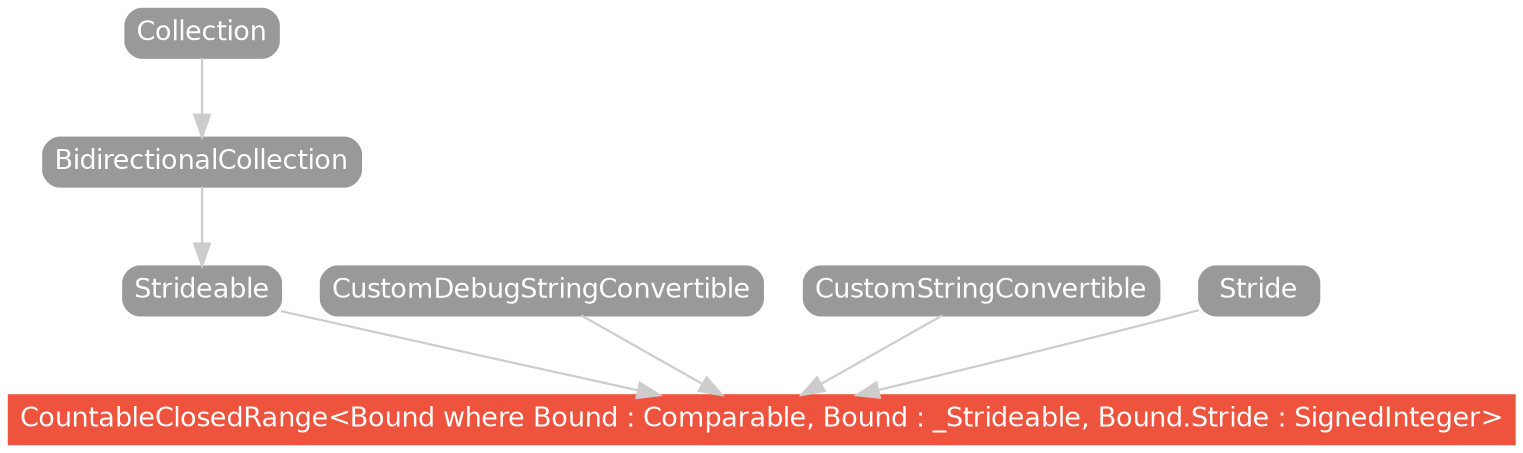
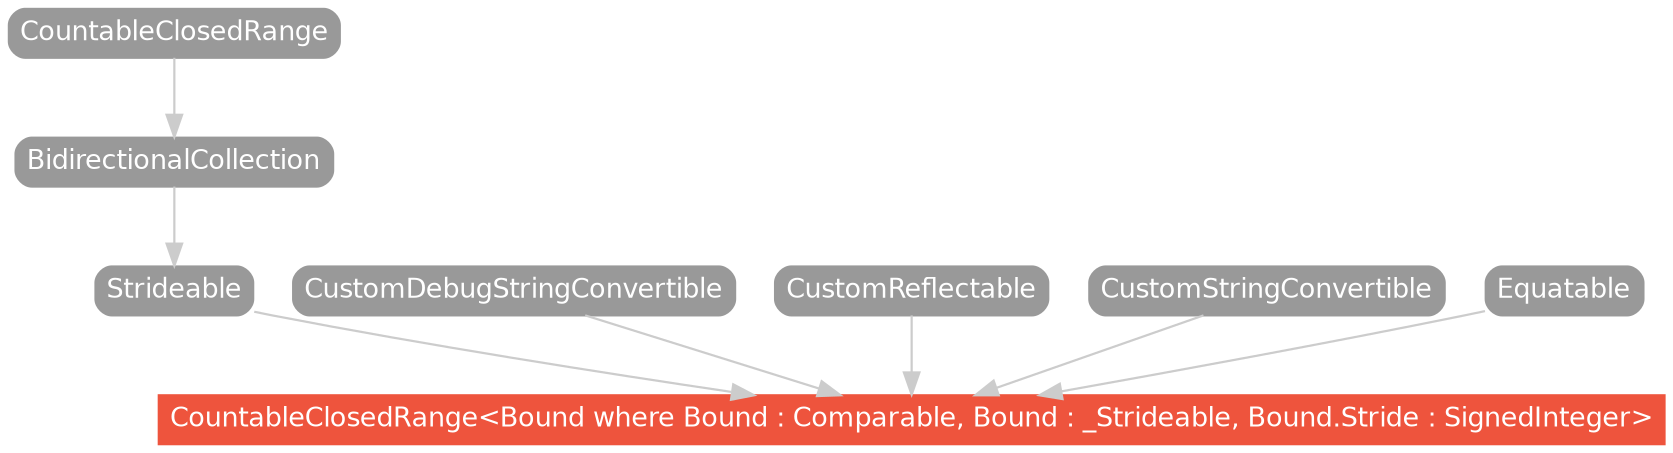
node "Collection": label "Collection" -> "CountableClosedRange"
node "CustomReflectable": added
node "Stride": label "Stride" -> "Equatable"
